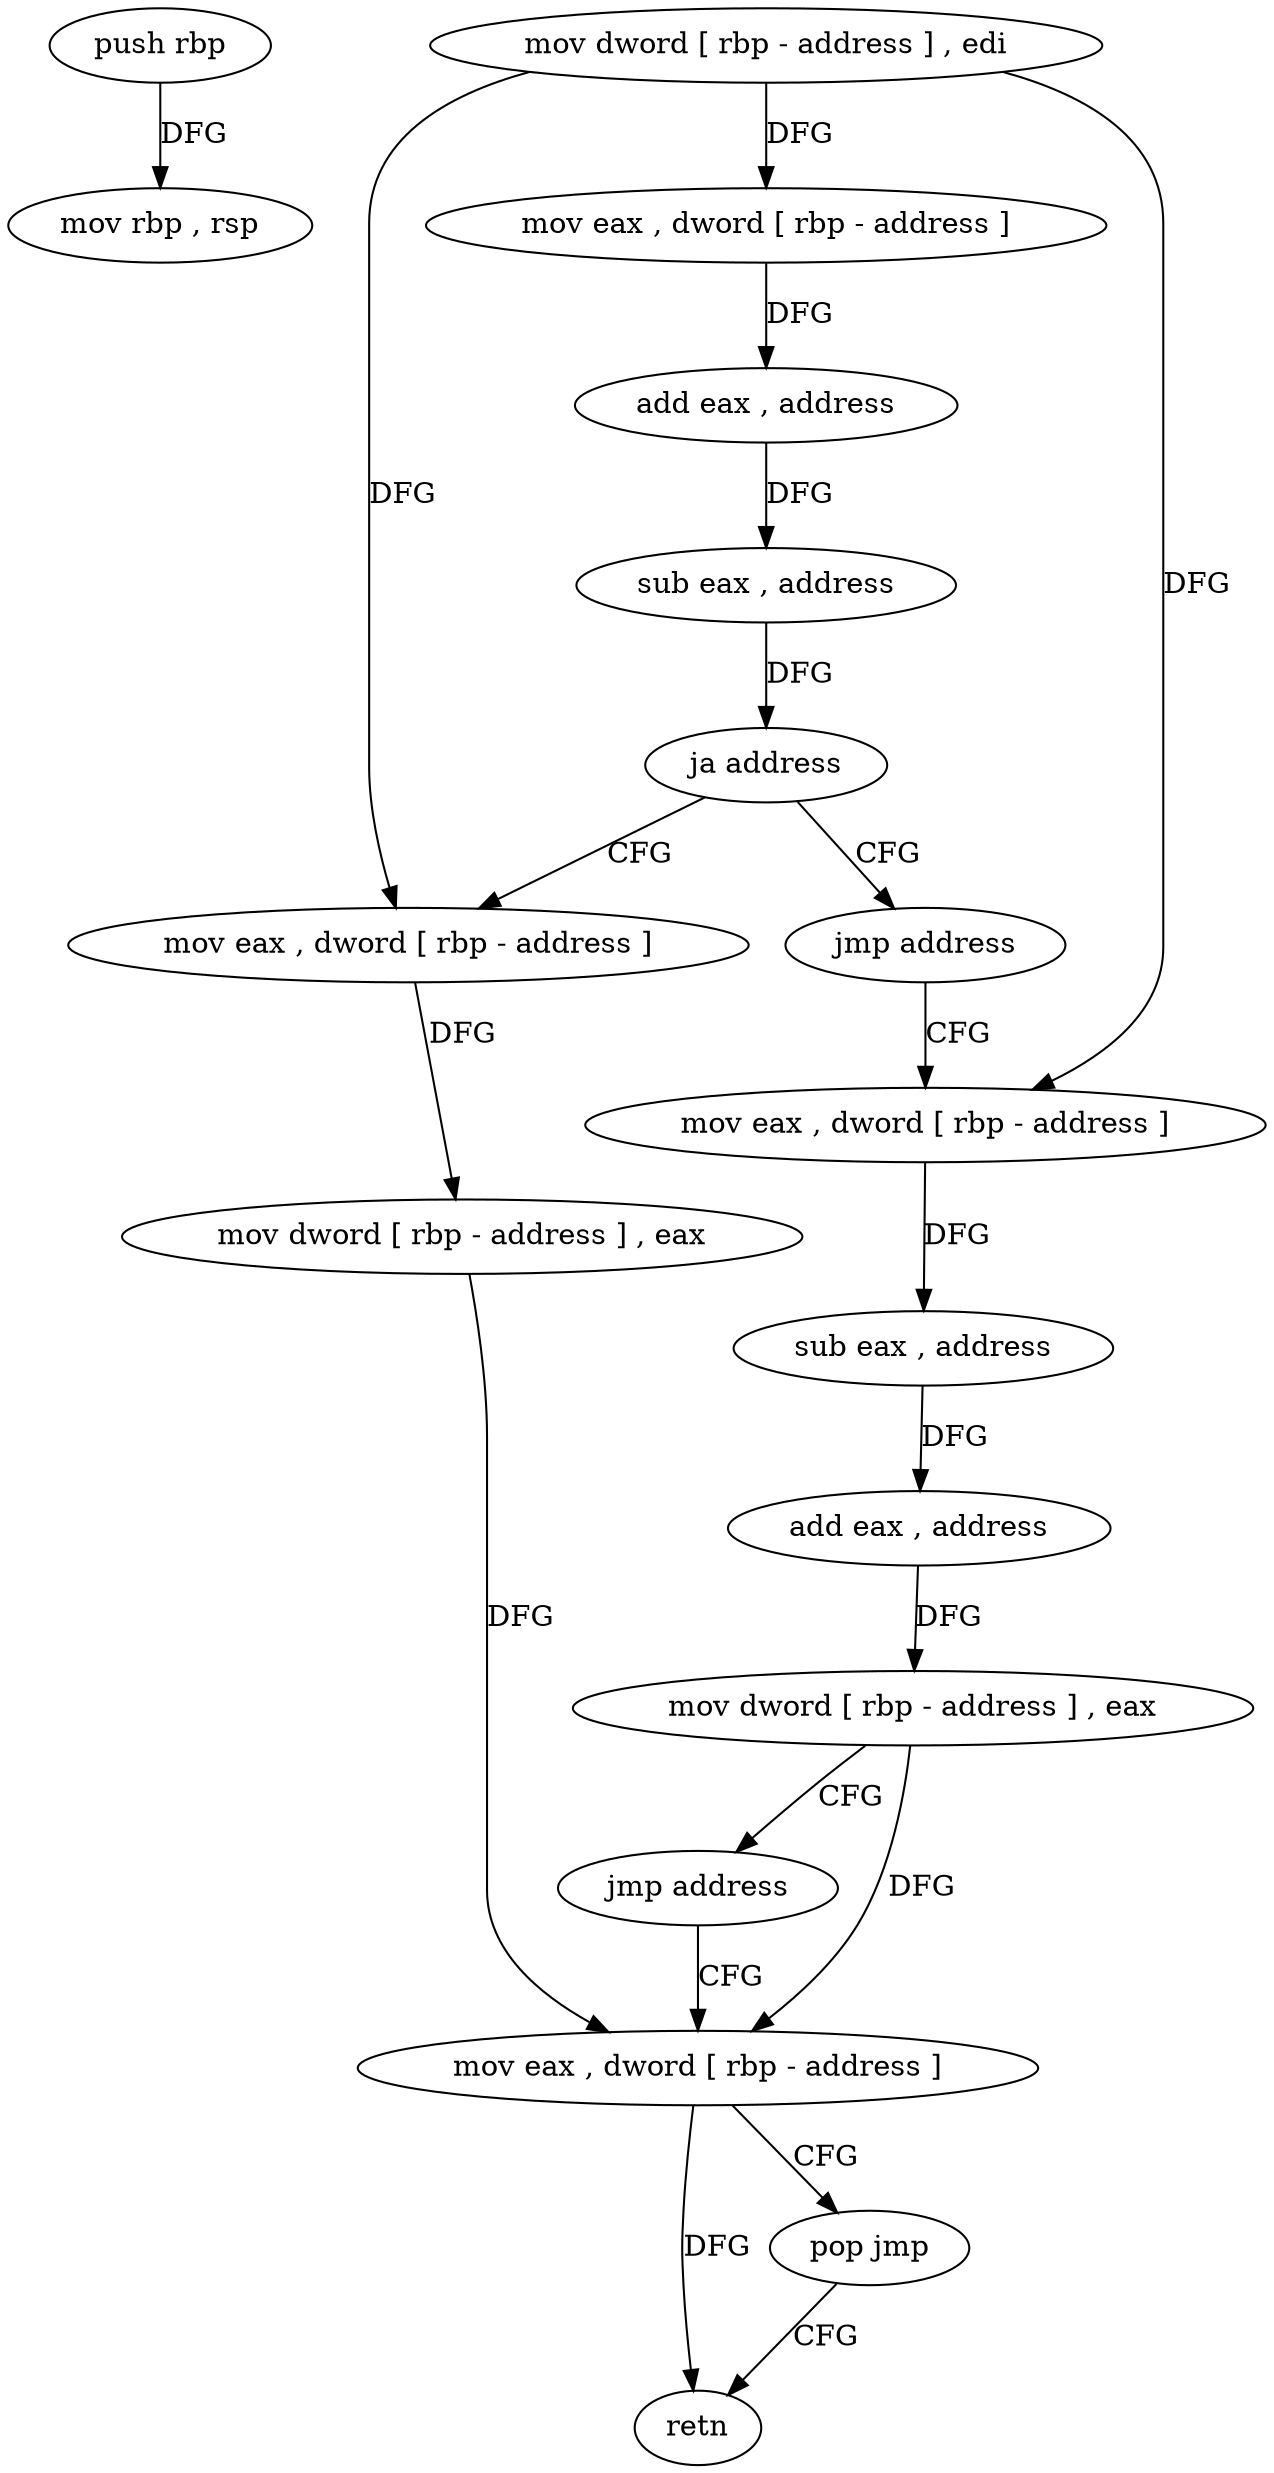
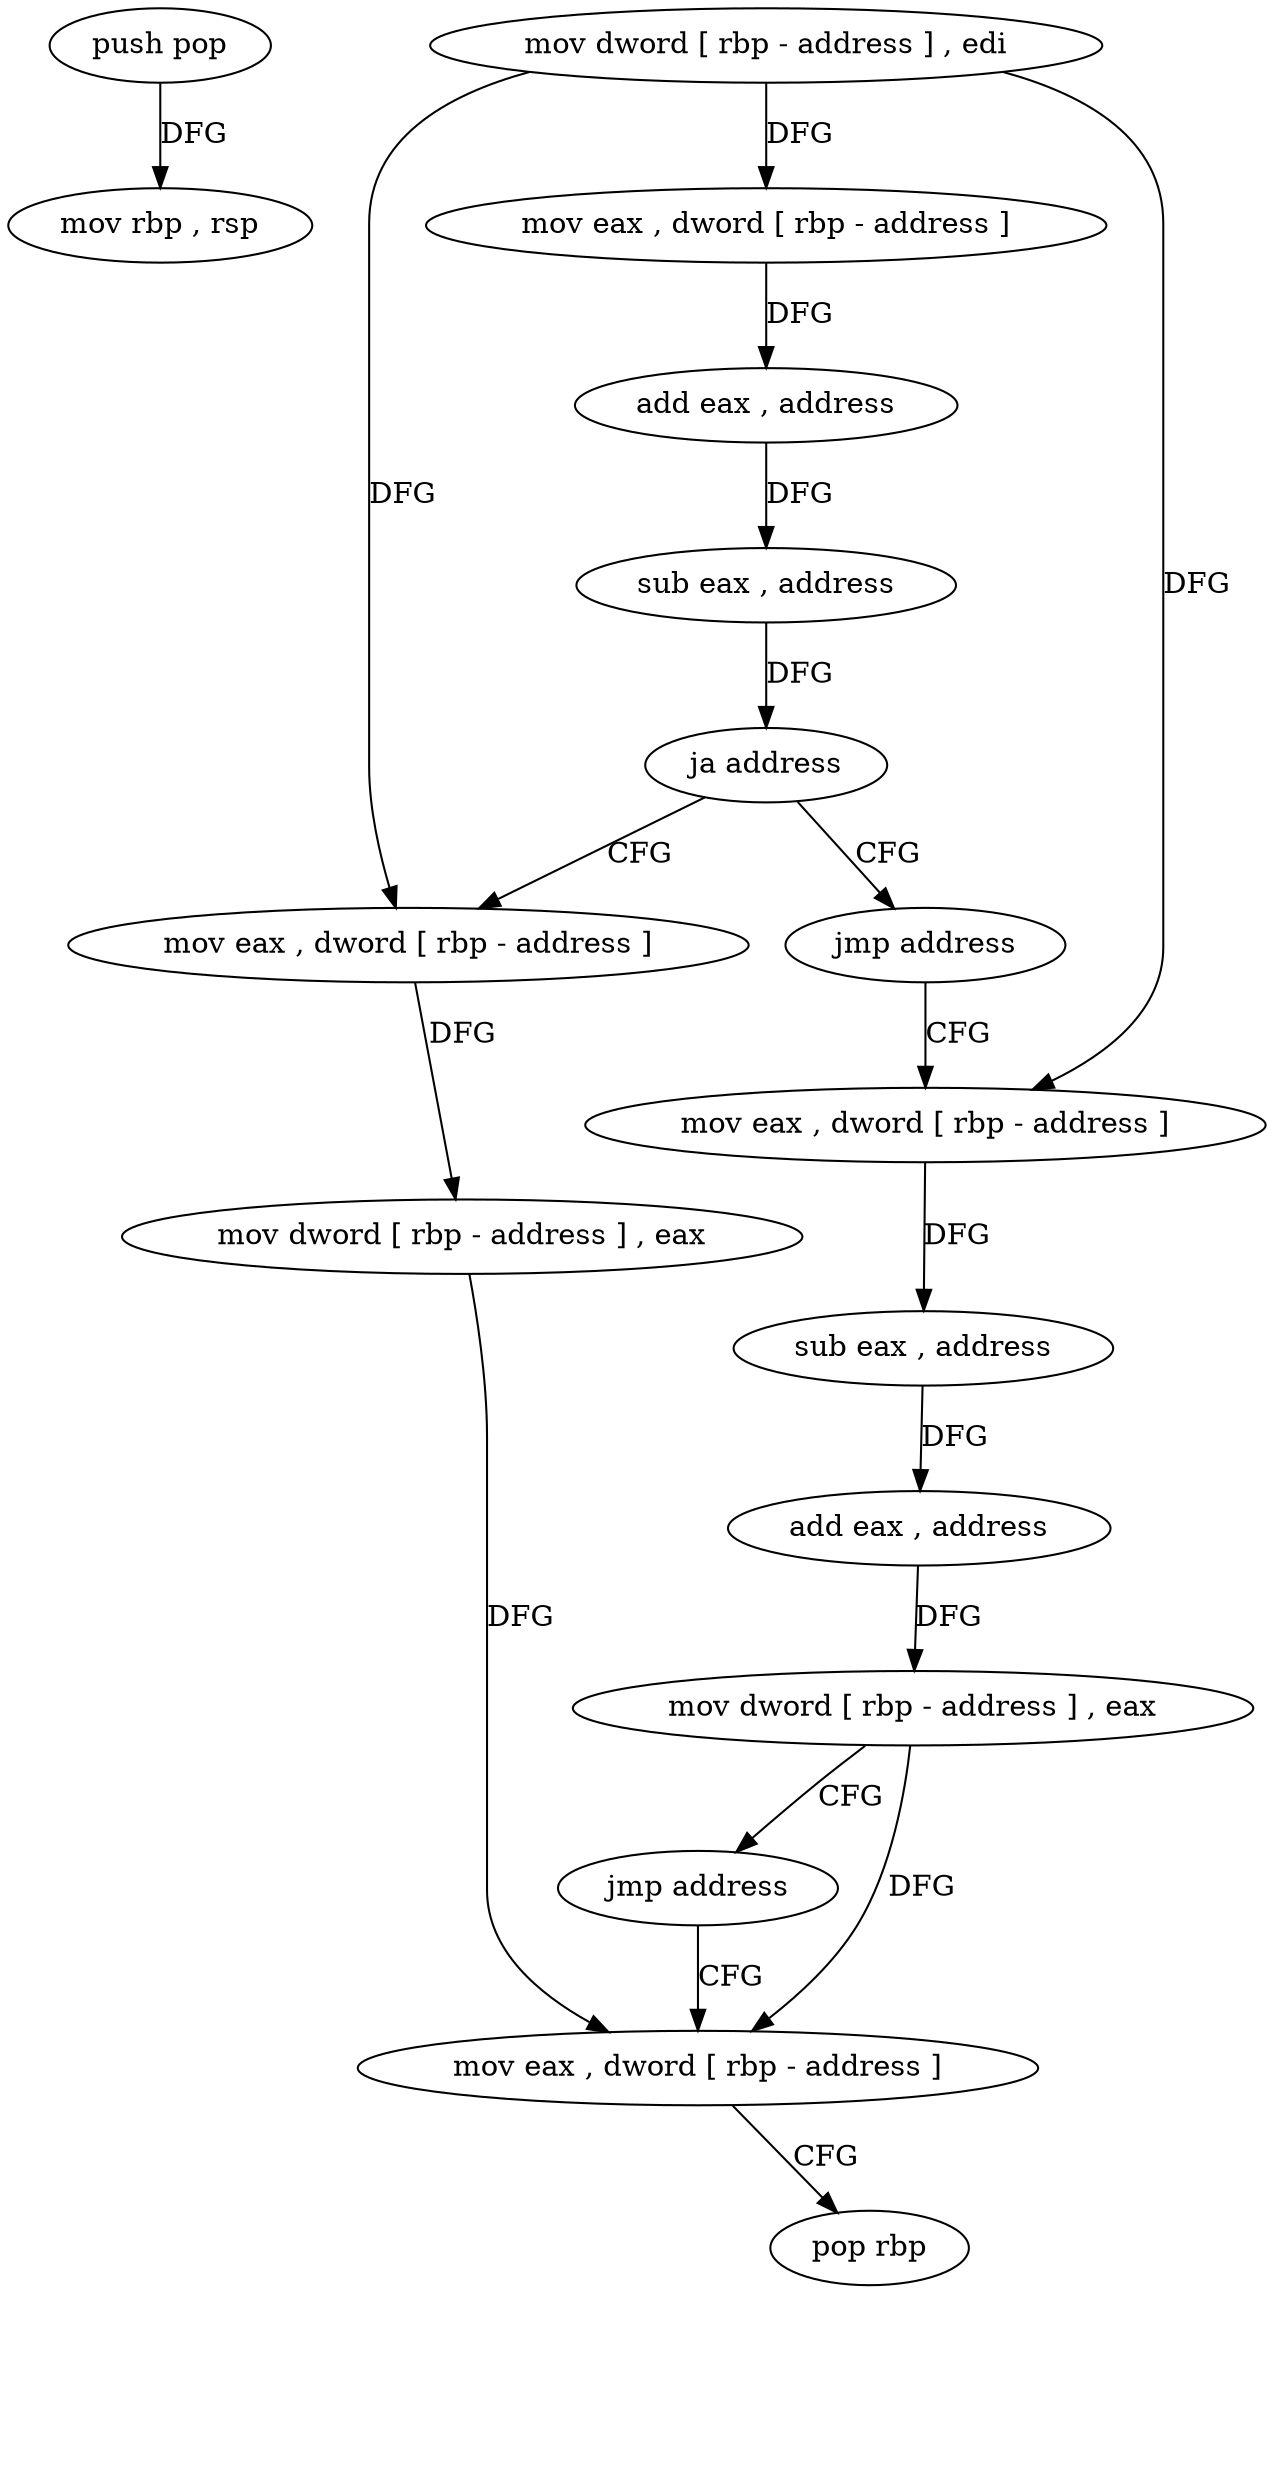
node "push rbp": label "push rbp" -> "push pop"
node "pop jmp": label "pop jmp" -> "pop rbp"
node "retn": removed
